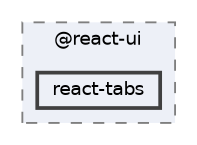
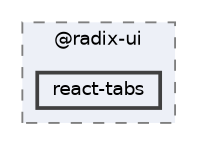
cluster "@react-ui": label "@react-ui" -> "@radix-ui"
